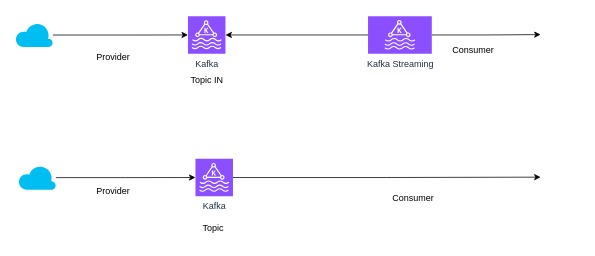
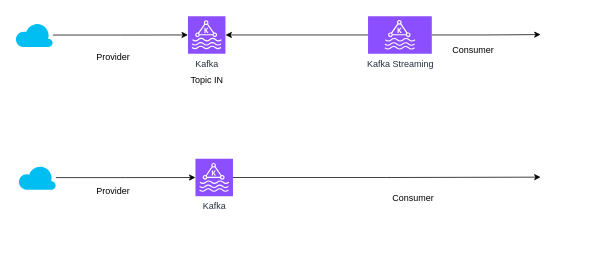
node "Topic": removed
